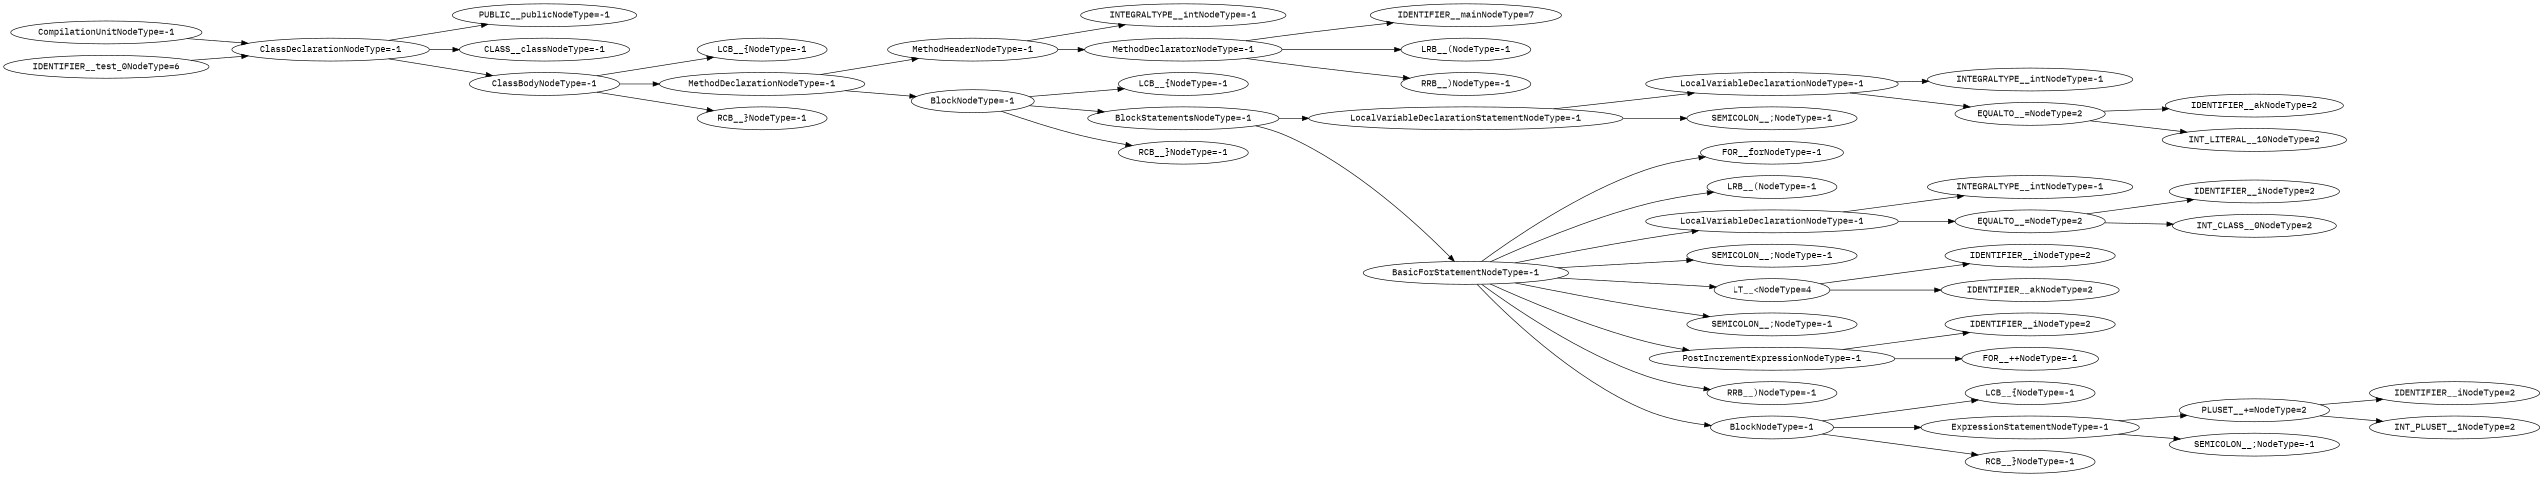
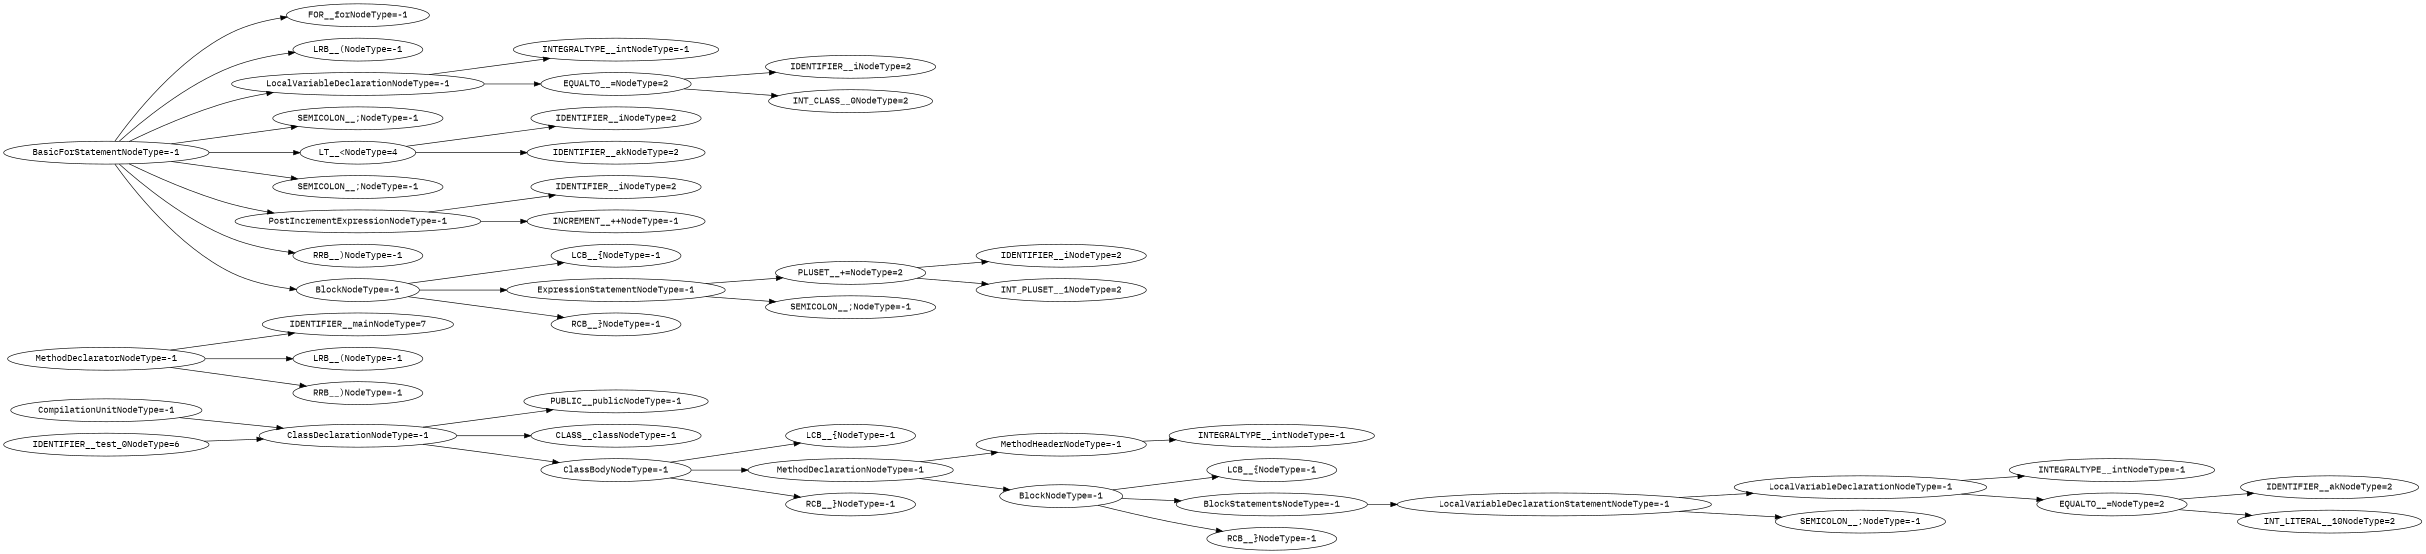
edge "MethodHeaderNodeType=-1" -> "MethodDeclaratorNodeType=-1": removed
edge "BlockStatementsNodeType=-1" -> "BasicForStatementNodeType=-1": removed
node "FOR__++NodeType=-1": label "FOR__++NodeType=-1" -> "INCREMENT__++NodeType=-1"
